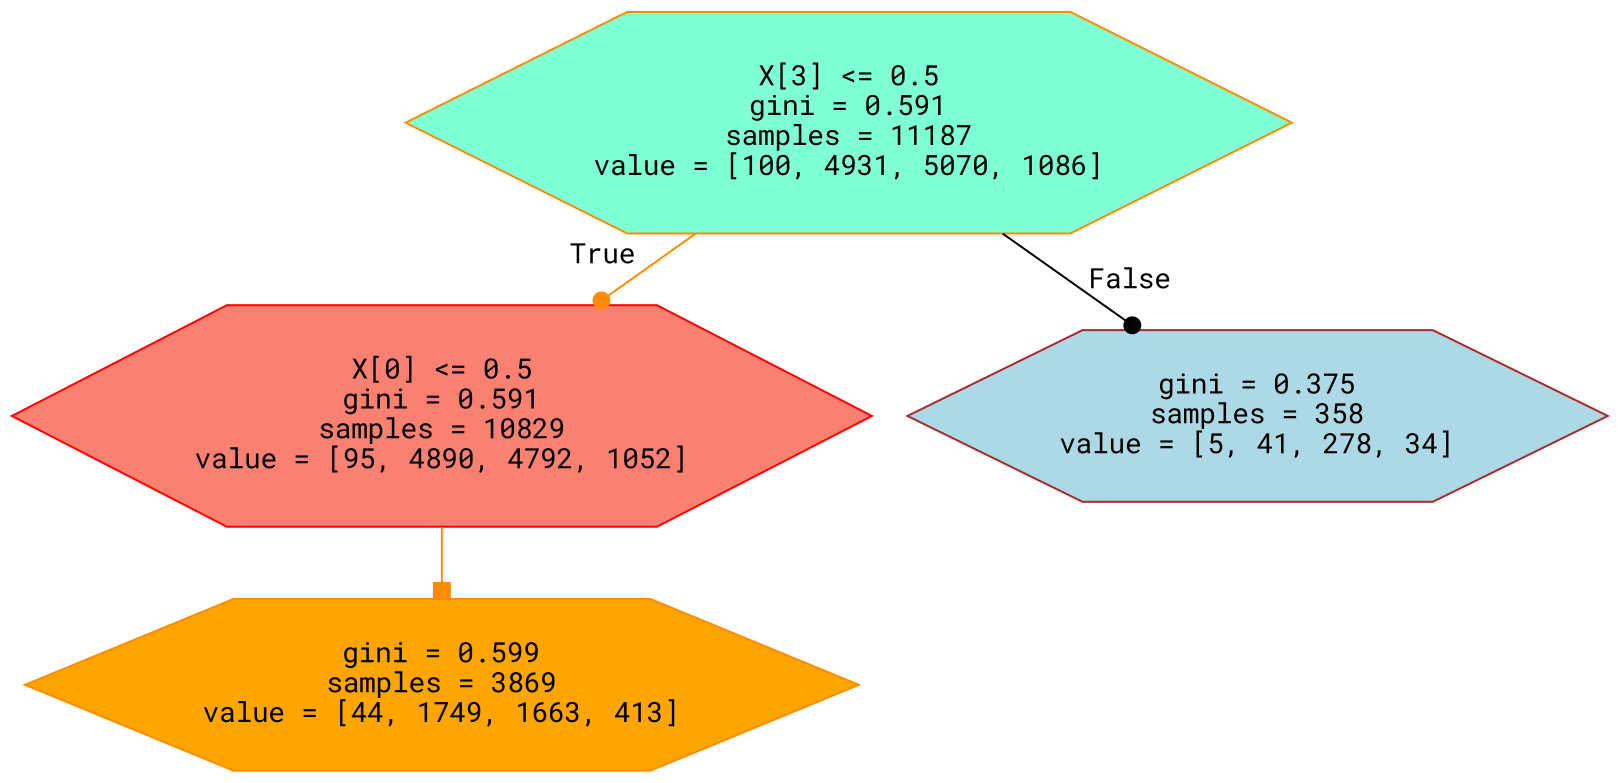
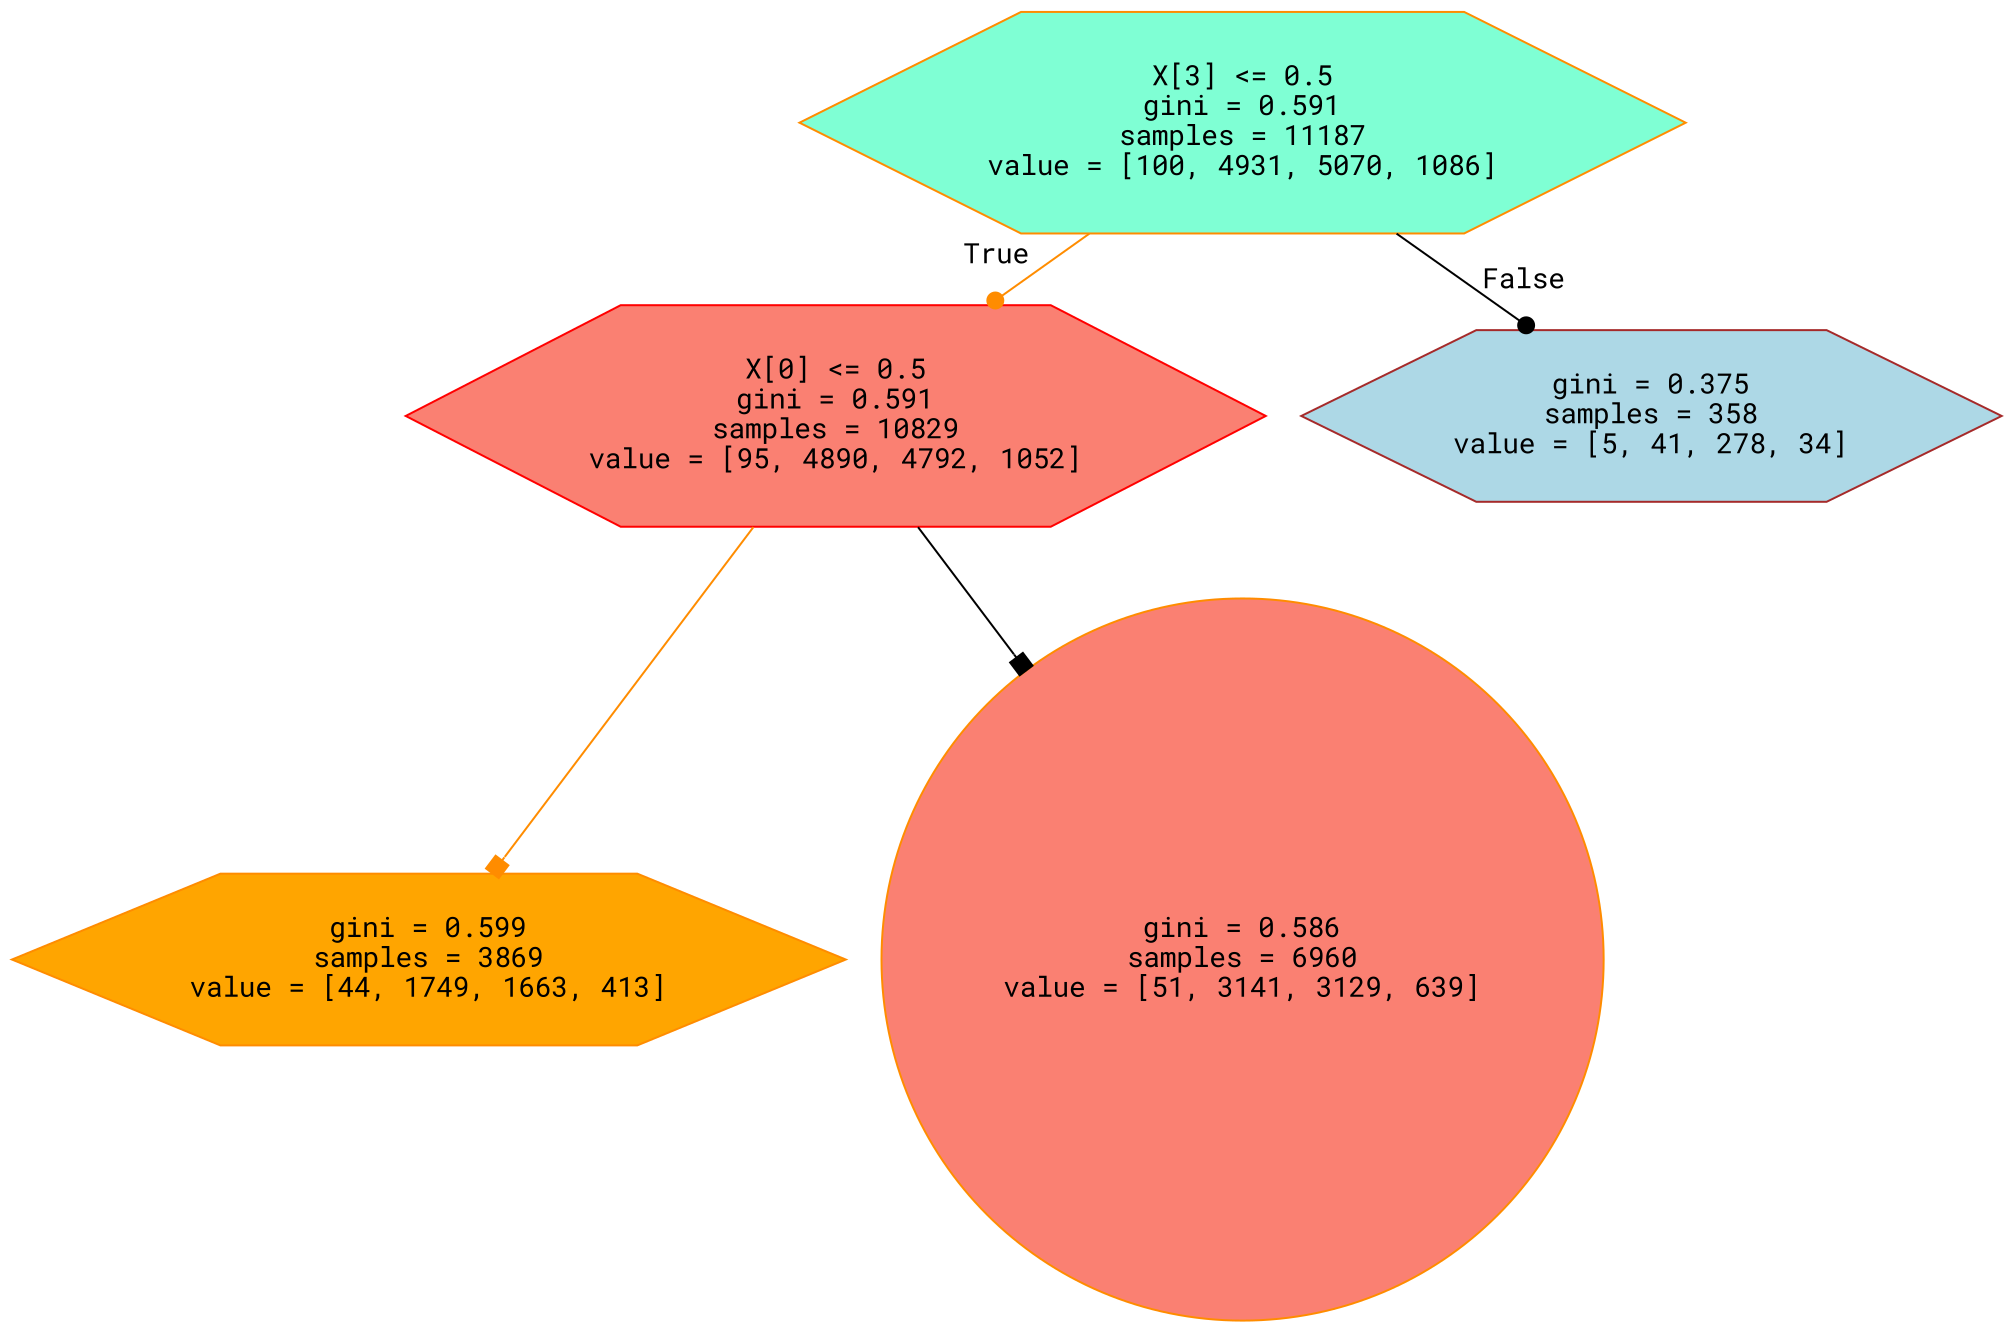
node "gini = 0.586 samples = 6960 value = [51, 3141, 3129, 639]": added
